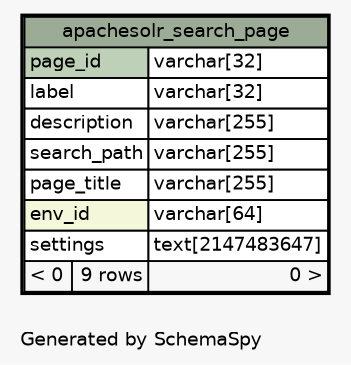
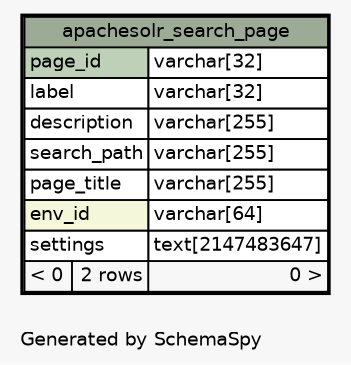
node "apachesolr_search_page": text "9 rows" -> "2 rows"
